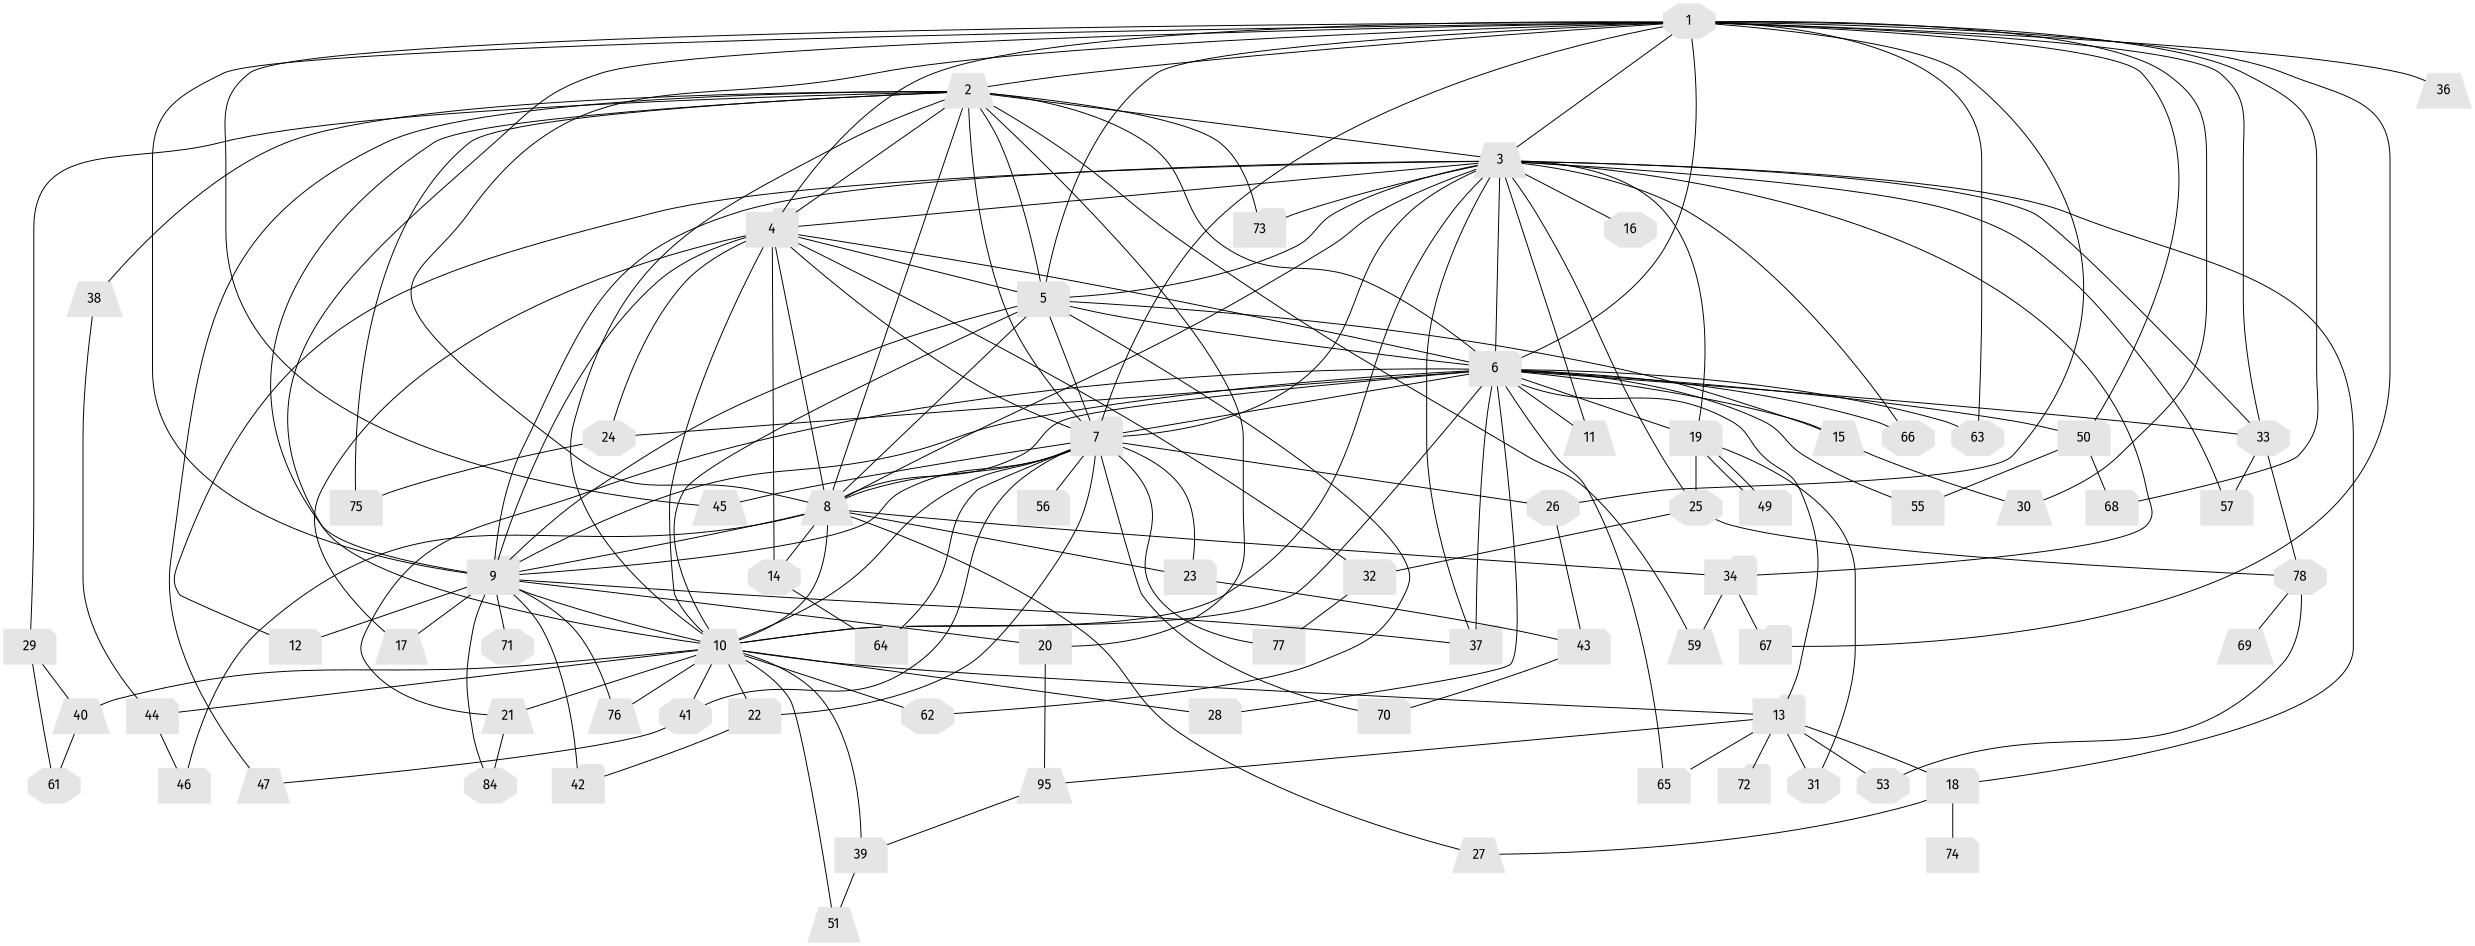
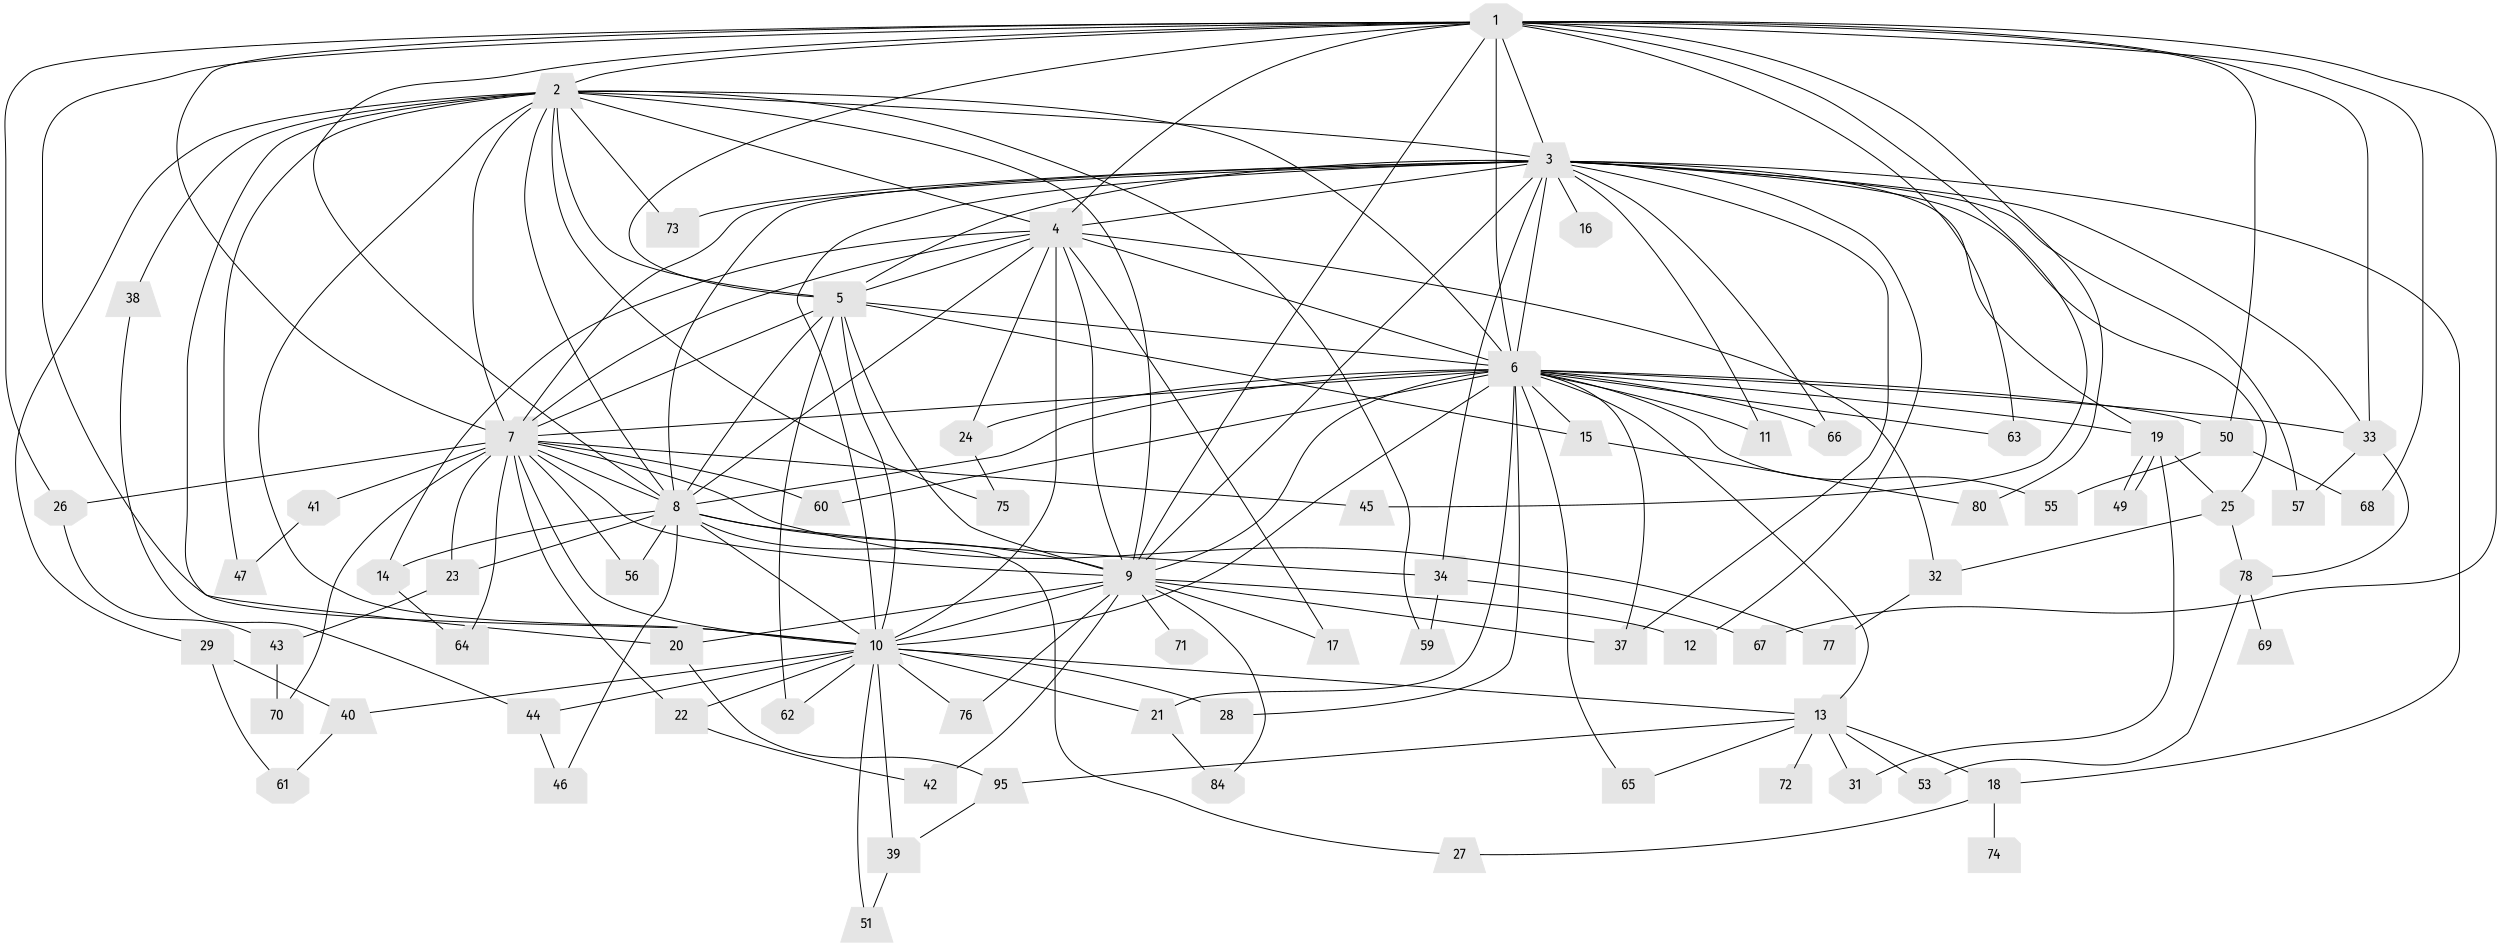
node "36": removed
node "60": added
node "30": label "30" -> "80"
edge "8" -- "56": added
edge "10" -- "41": removed
